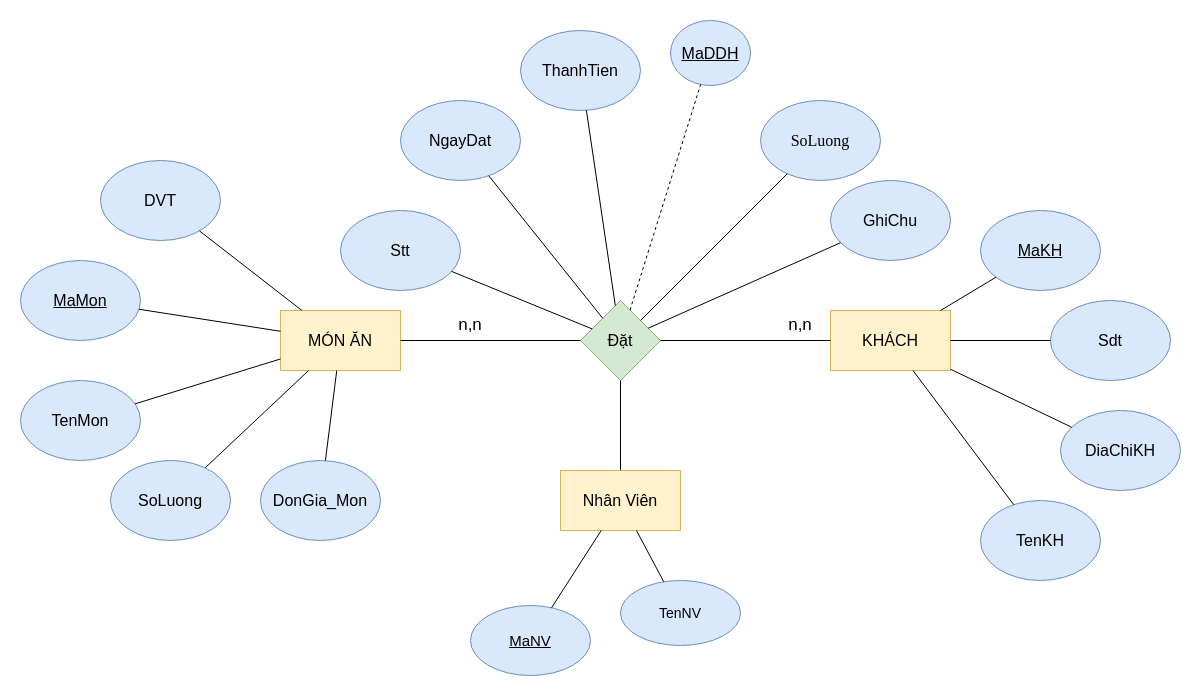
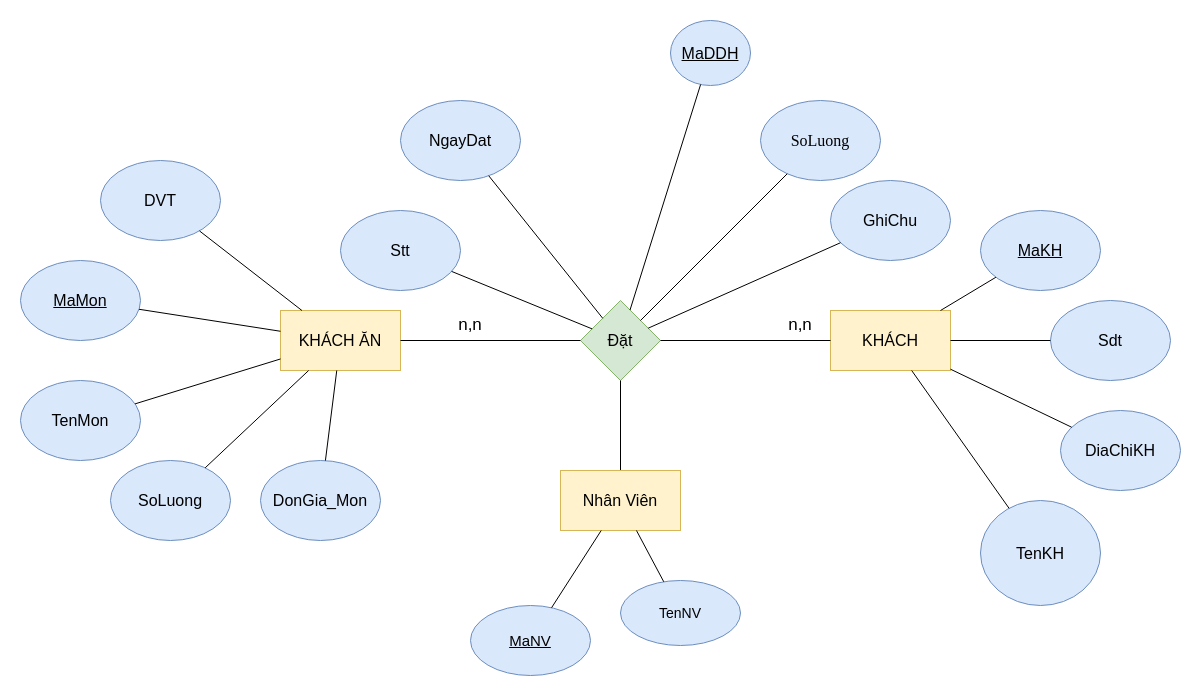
node "ThanhTien": removed
edge "MaDDH" -- "Đặt": style dashed -> solid
edge "ThanhTien" -- "Đặt": removed
node "MÓN ĂN": label "MÓN ĂN" -> "KHÁCH ĂN"
node "TenKH": size 120x80 -> 120x105
